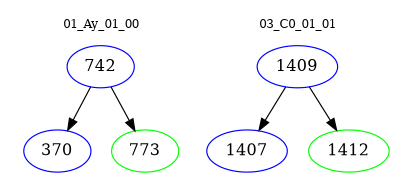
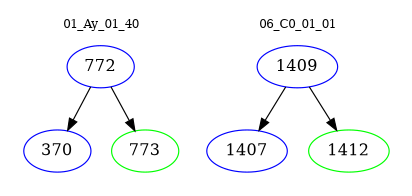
cluster "01_Ay_01_00": label "01_Ay_01_00" -> "01_Ay_01_40"
cluster "03_C0_01_01": label "03_C0_01_01" -> "06_C0_01_01"
node "742": label "742" -> "772"
